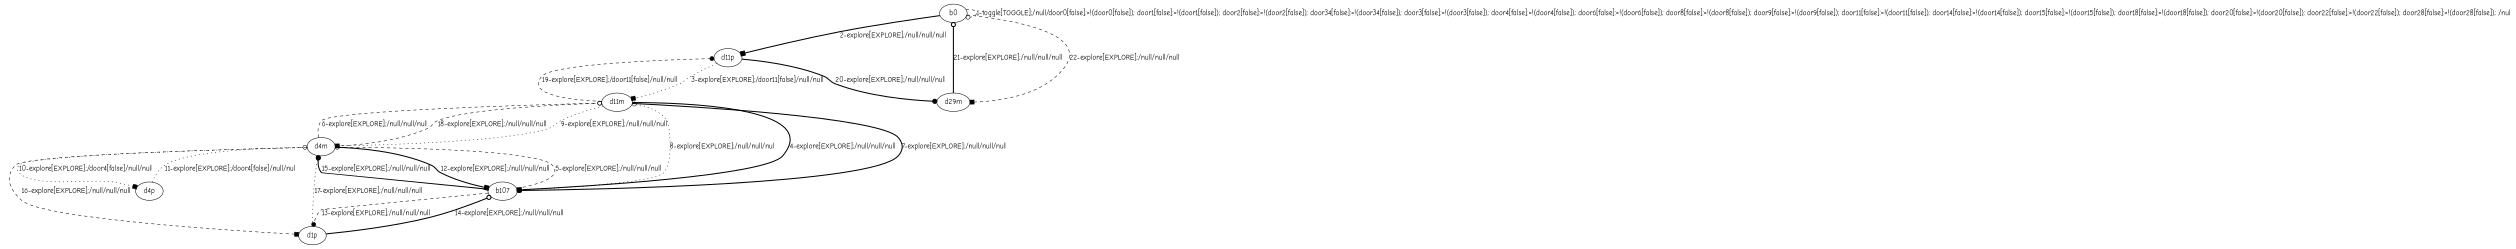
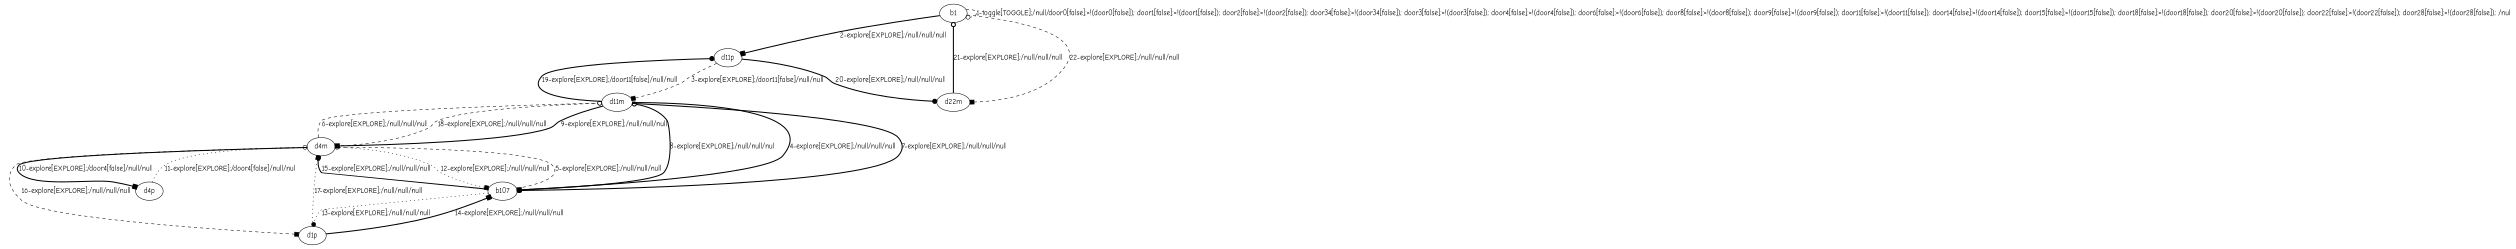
node "b0": label "b0" -> "b1"
edge "d11m" -> "d11p": style dashed -> bold
edge "d11p" -> "d11m": style dotted -> dashed
node "d29m": label "d29m" -> "d22m"
edge "d11m" -> "d4m": style dotted -> bold
edge "d4m" -> "b107": style bold -> dotted
edge "d4m" -> "d4p": style dotted -> bold
edge "b107" -> "d11m": style dotted -> bold
edge "d1p" -> "d4m": arrowhead dot -> box
edge "b107" -> "d1p": style dashed -> dotted
edge "d1p" -> "b107": arrowhead odot -> box
